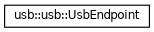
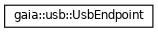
node "usb::usb::UsbEndpoint": label "usb::usb::UsbEndpoint" -> "gaia::usb::UsbEndpoint"
